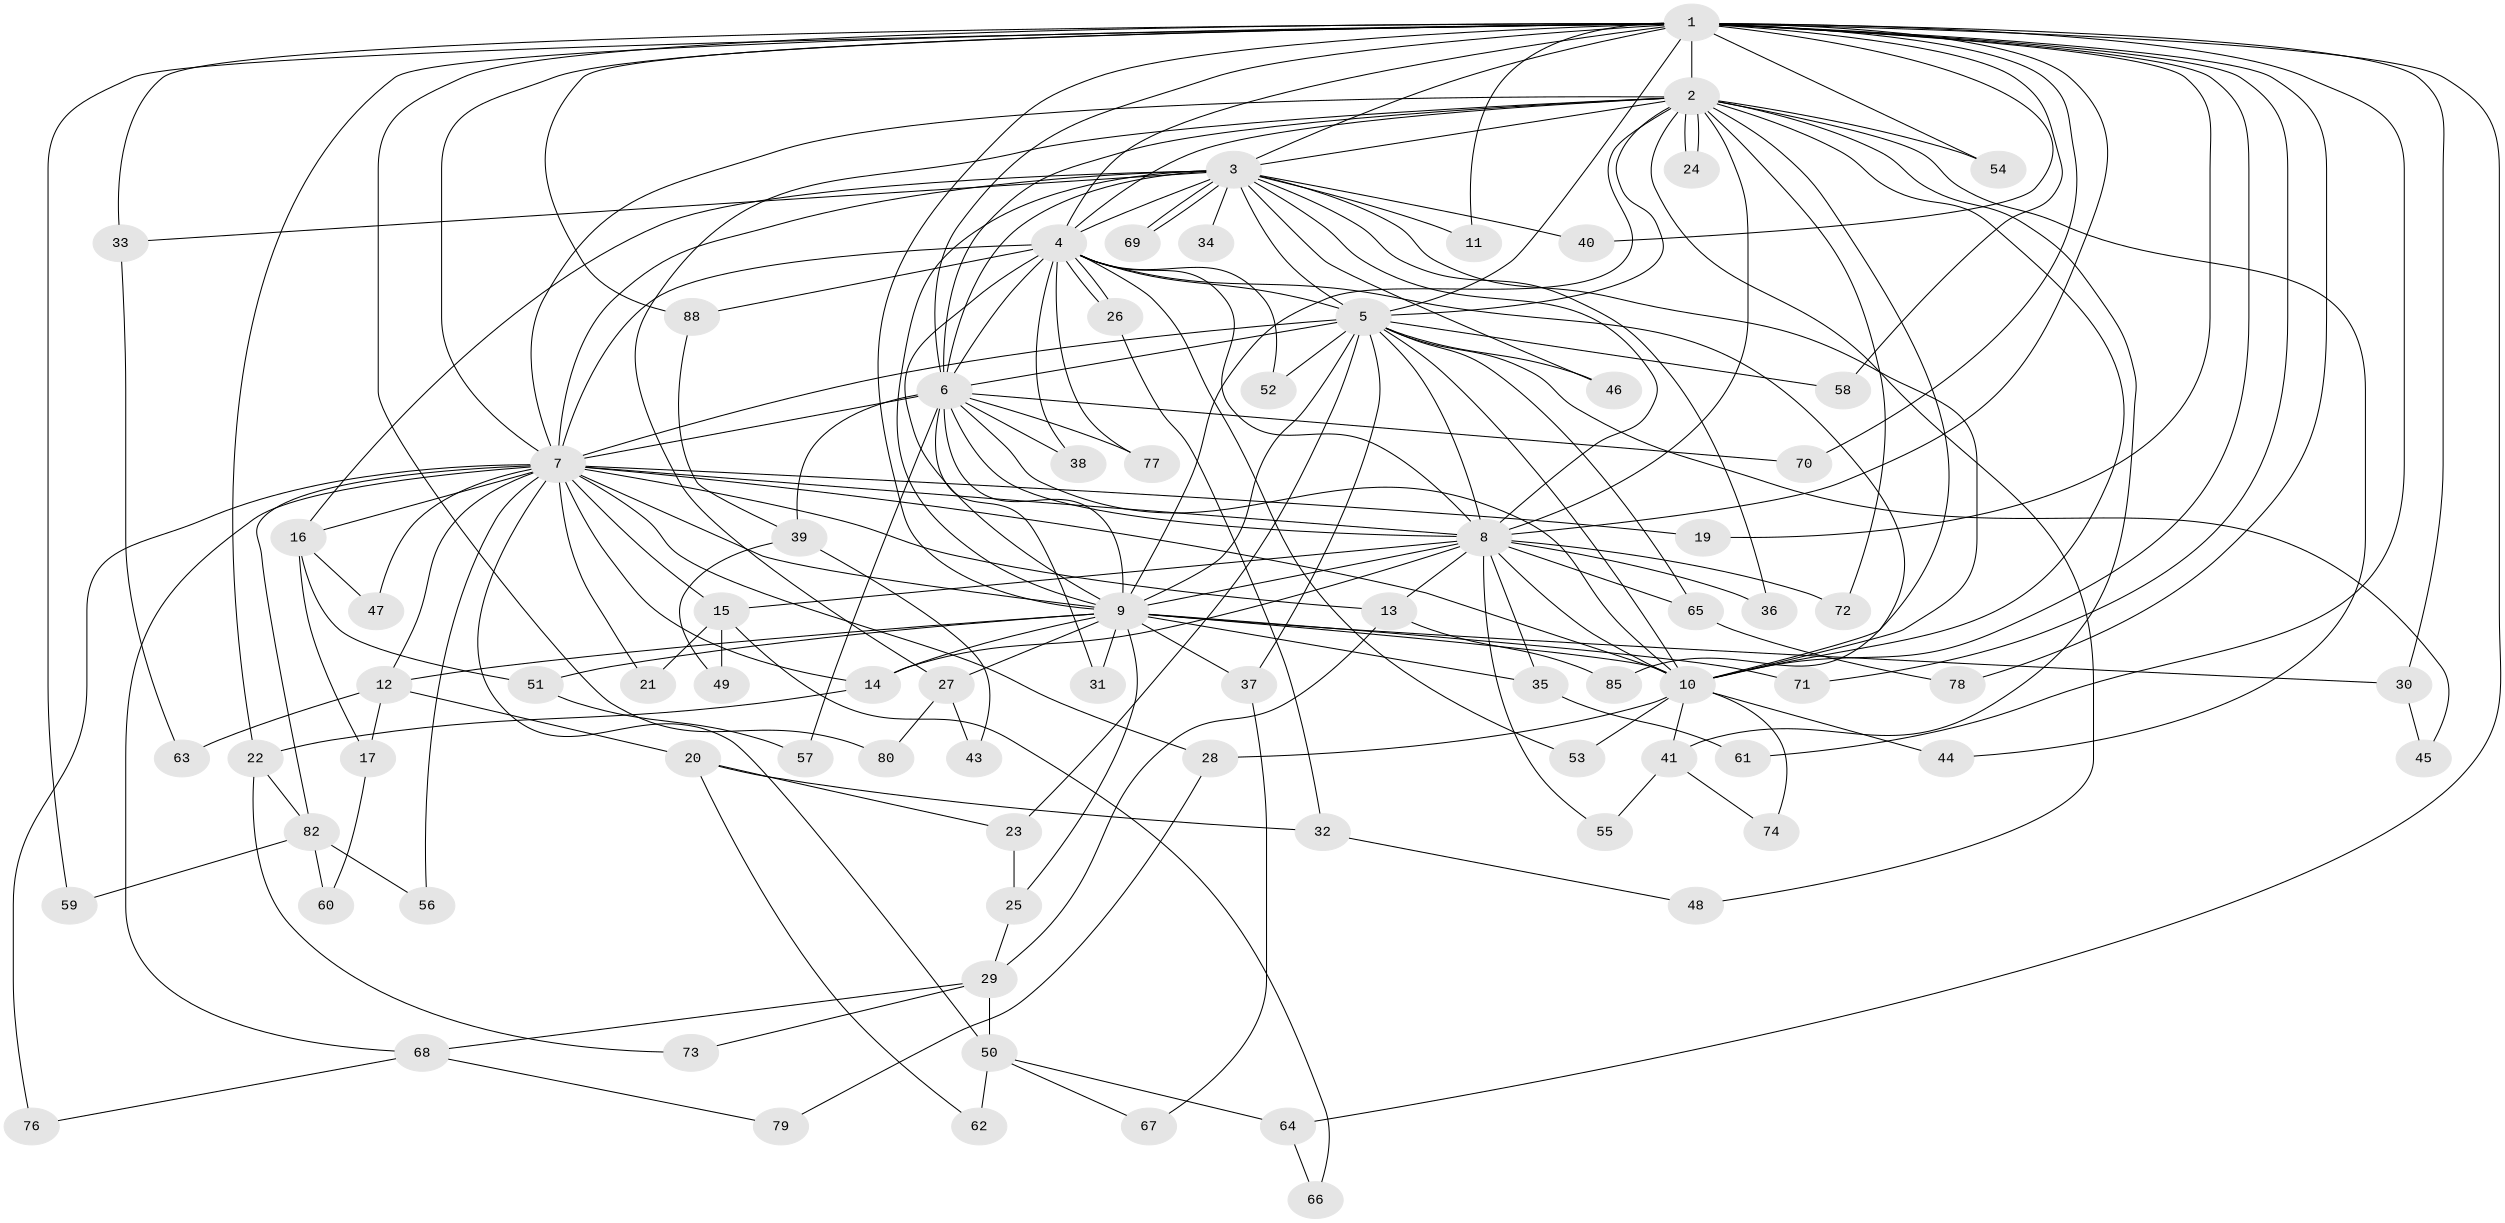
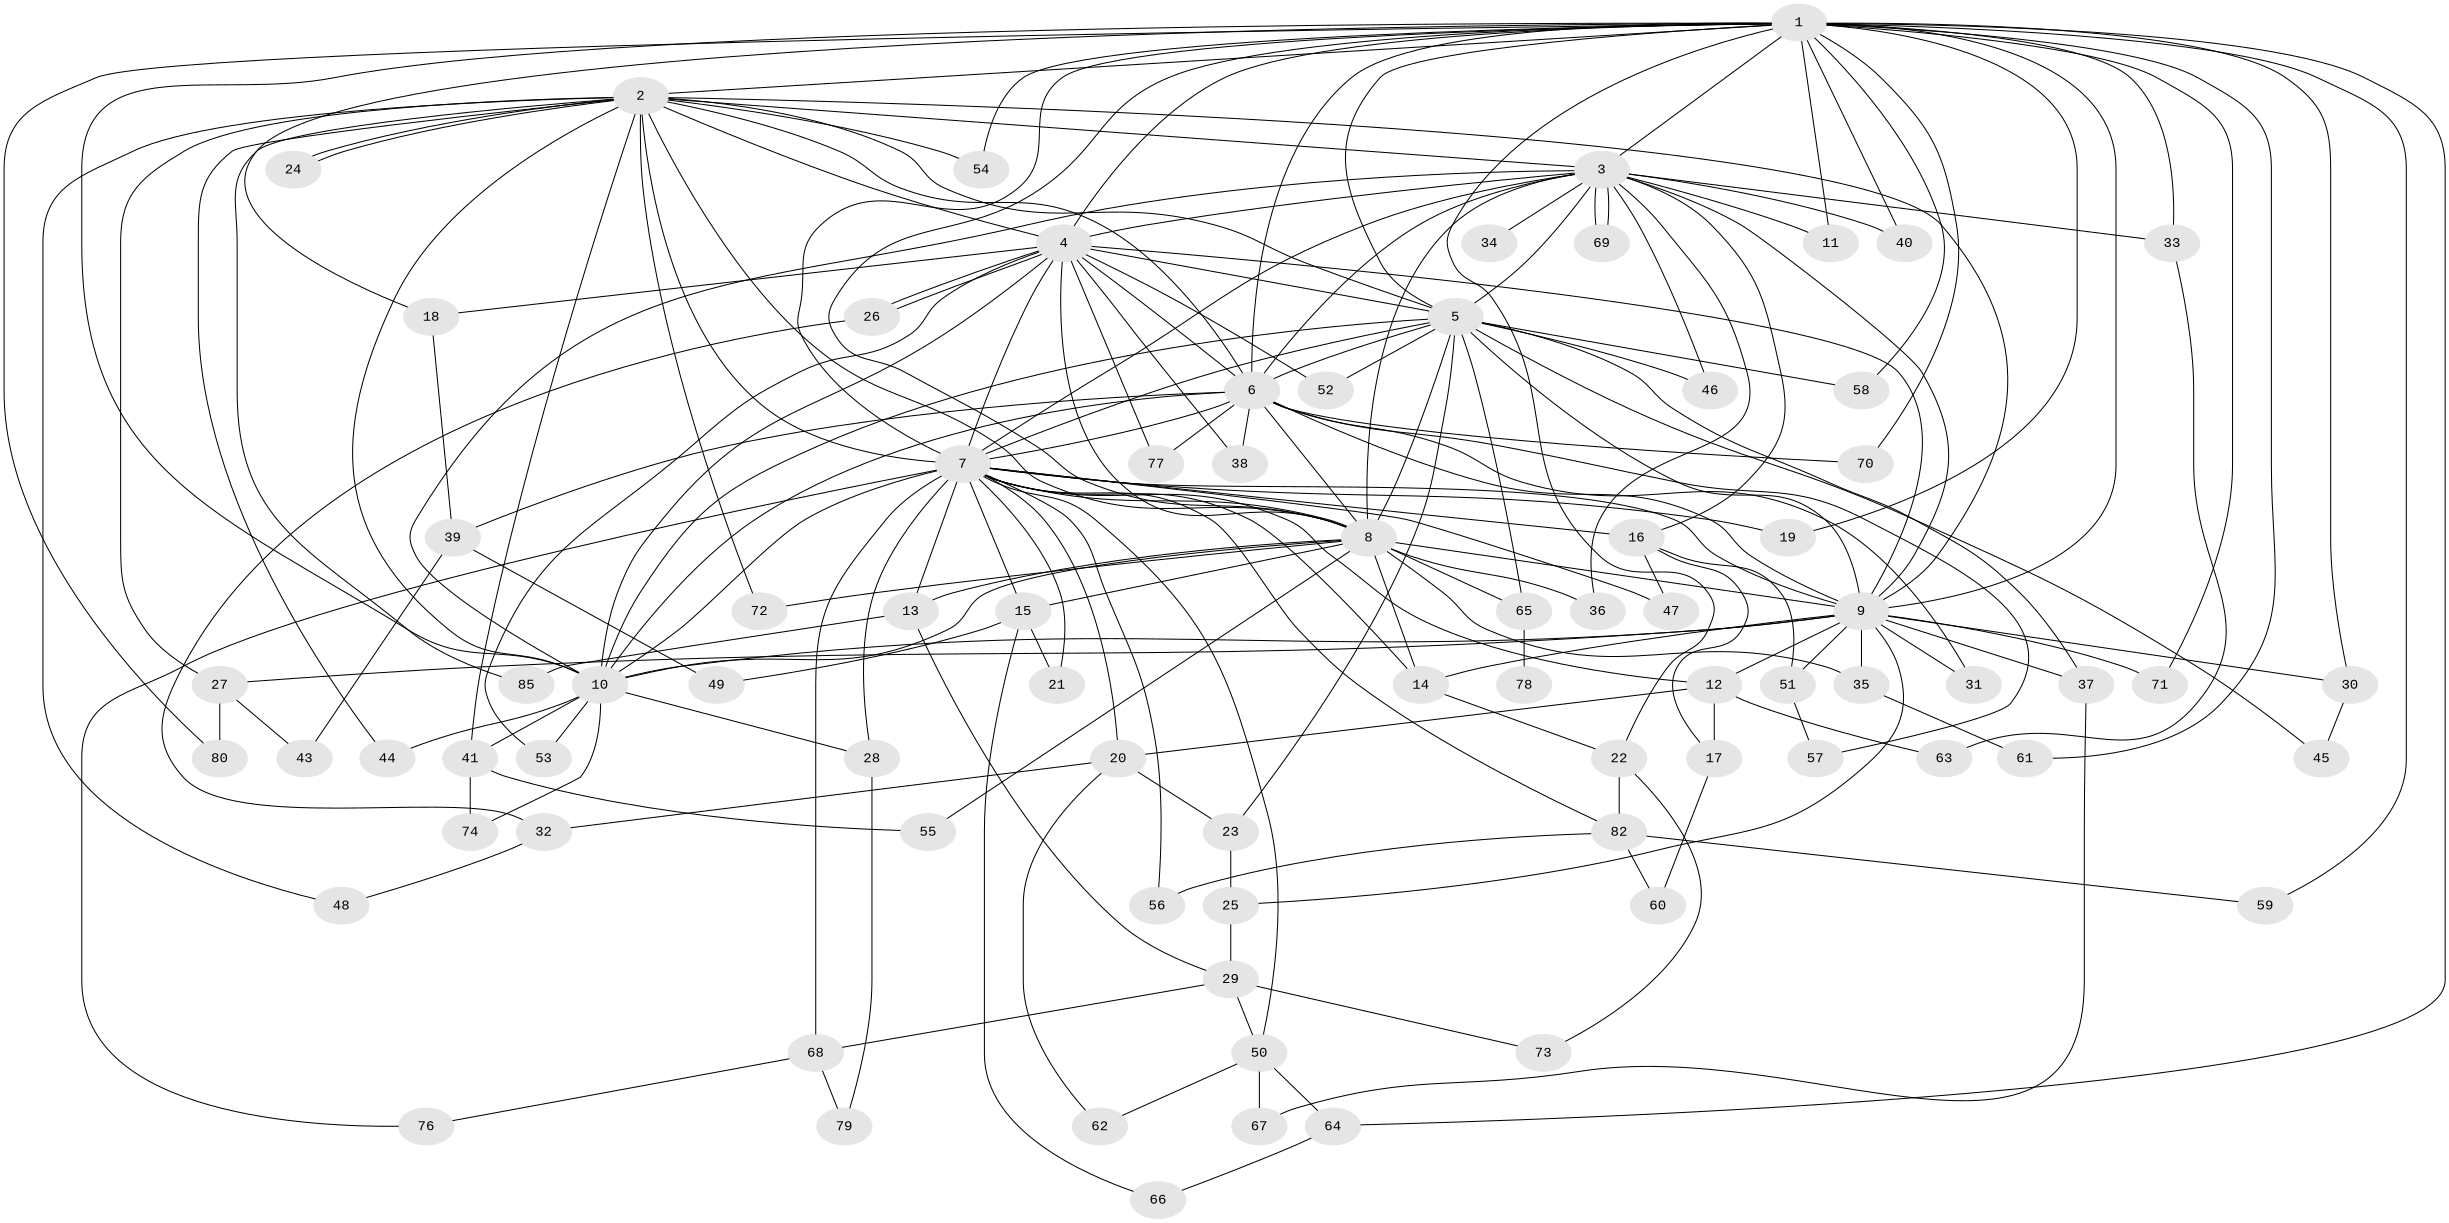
edge "1" -- "78": removed
node "88": label "88" -> "18"
edge "7" -- "20": added
